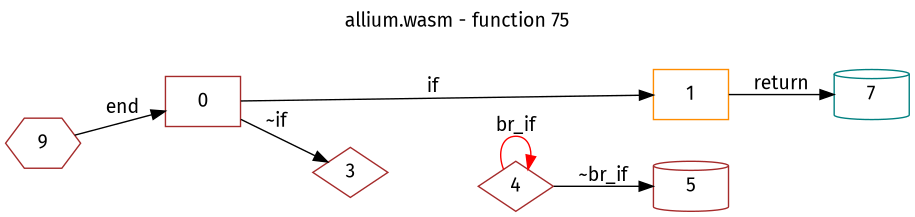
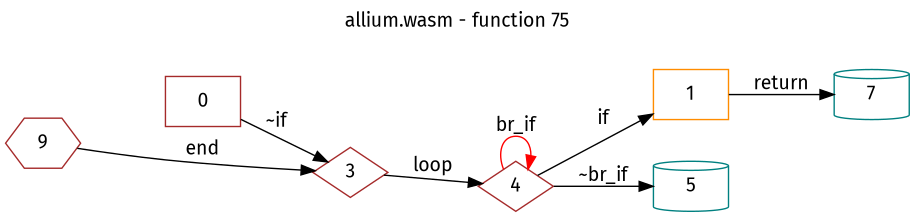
edge "0" -> "1": now "4" -> "1"
edge "9" -> "0": now "9" -> "3"
edge "3" -> "4": added, label "loop"
node "5": color brown -> teal
